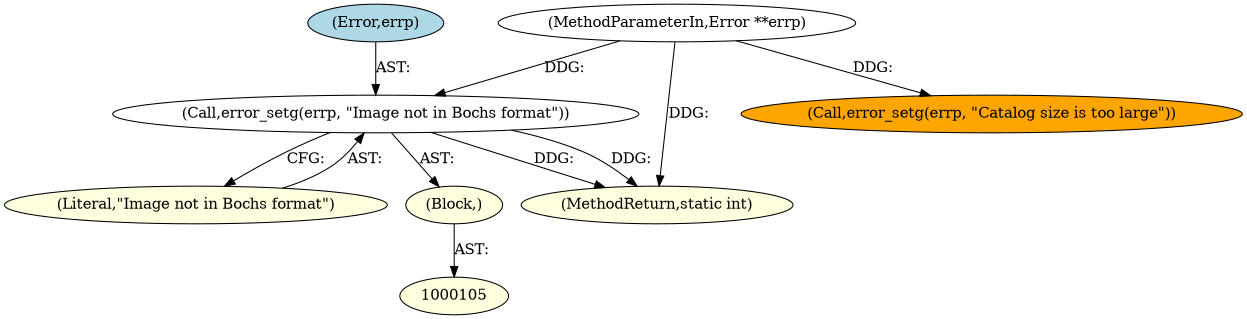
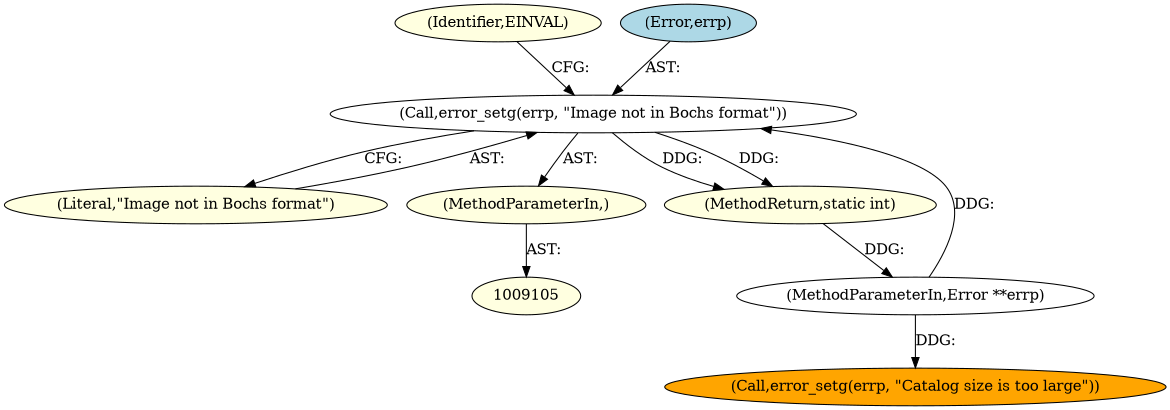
node "(Identifier,EINVAL)": added
edge "(MethodParameterIn,Error **errp)" -> "(MethodReturn,static int)": reversed
node "(Block,)": label "(Block,)" -> "(MethodParameterIn,)"
node "1000105": label "1000105" -> "1009105"
